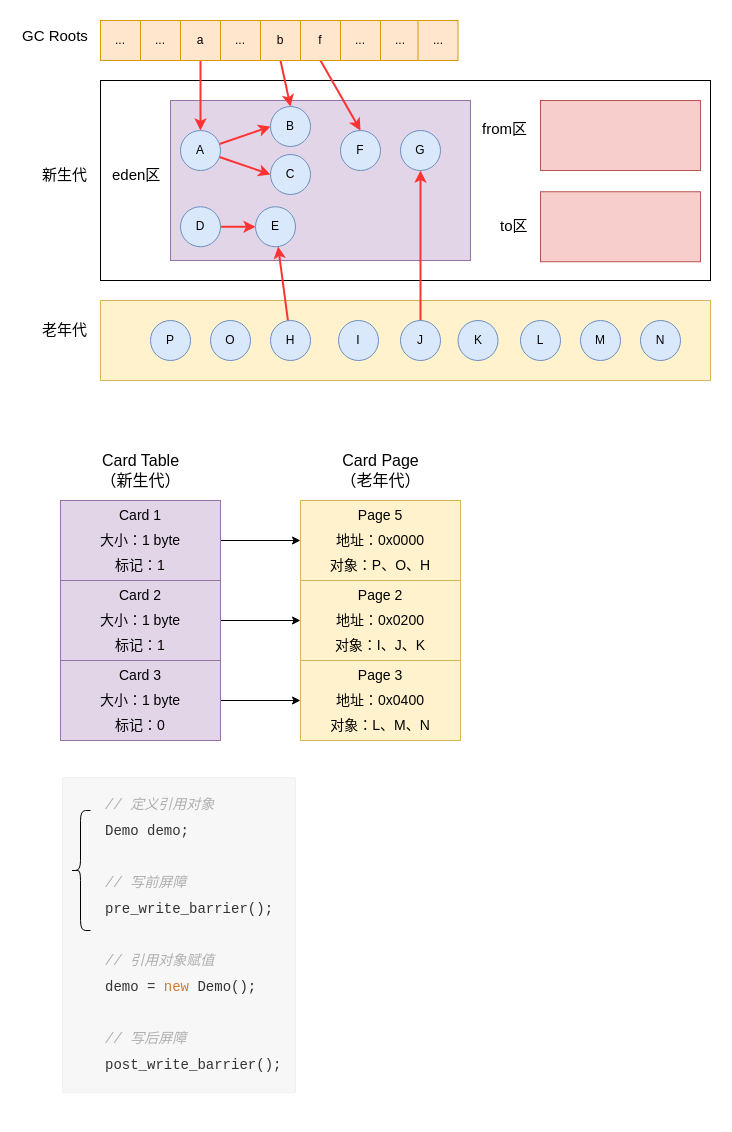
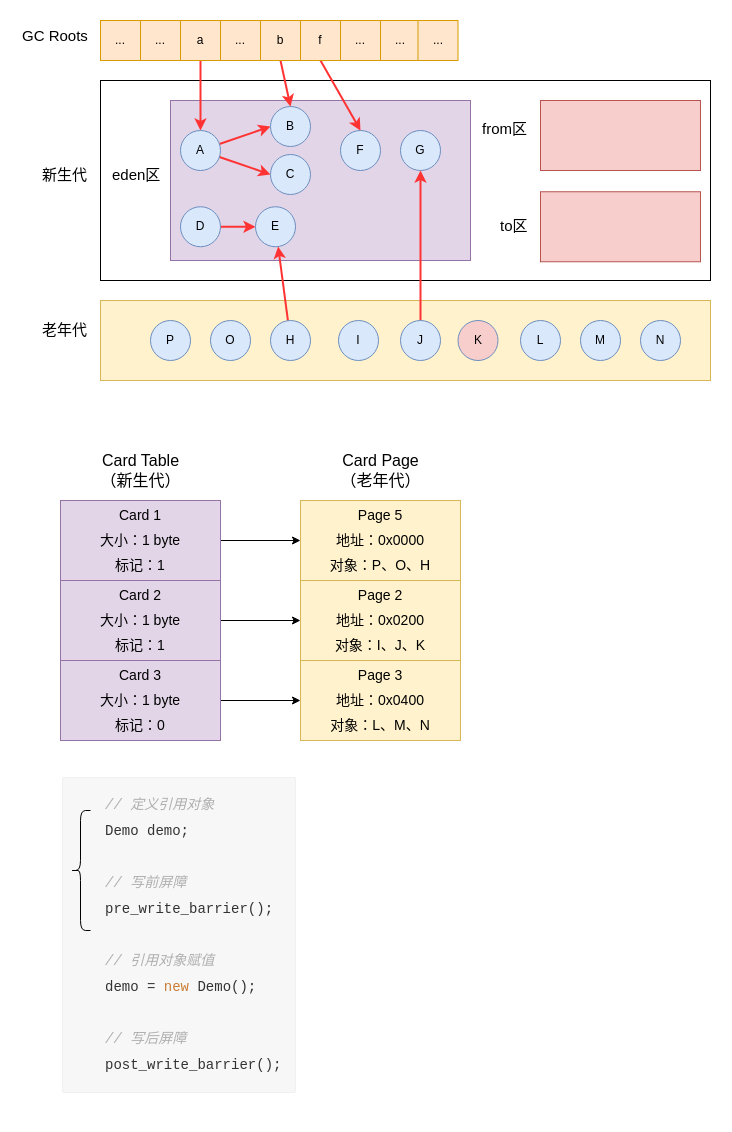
node "K": fillcolor #dae8fc -> #f8cecc
